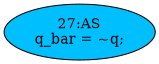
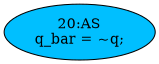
node "27:AS q_bar = ~q;": label "27:AS q_bar = ~q;" -> "20:AS q_bar = ~q;"
